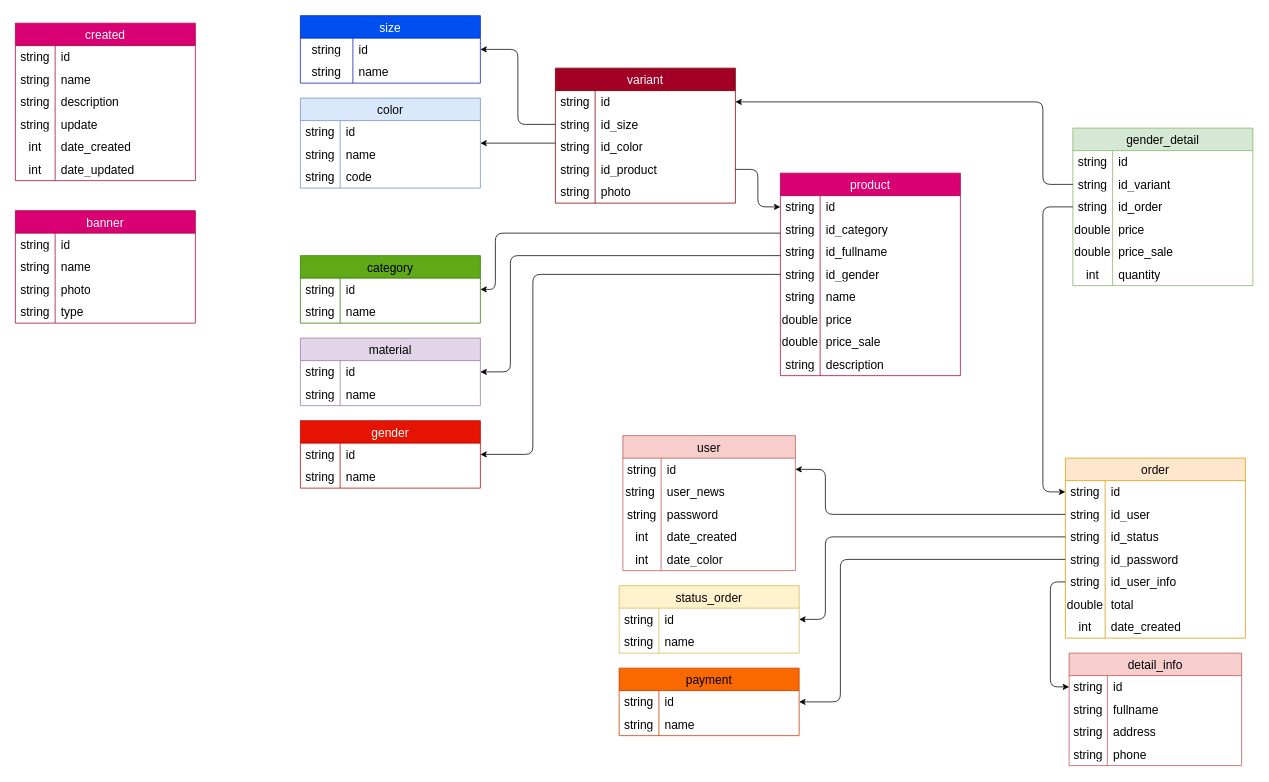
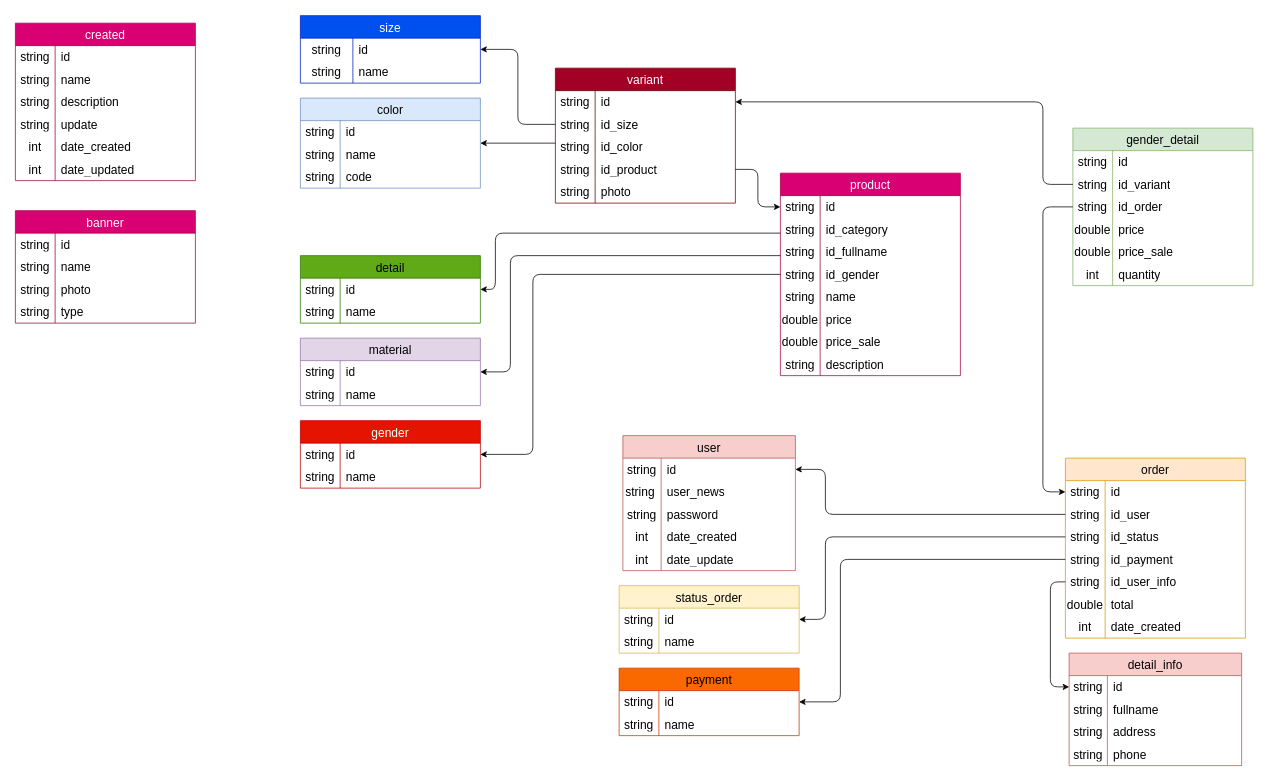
node "category": label "category" -> "detail"
node "date_color": label "date_color" -> "date_update"
node "id_password": label "id_password" -> "id_payment"
